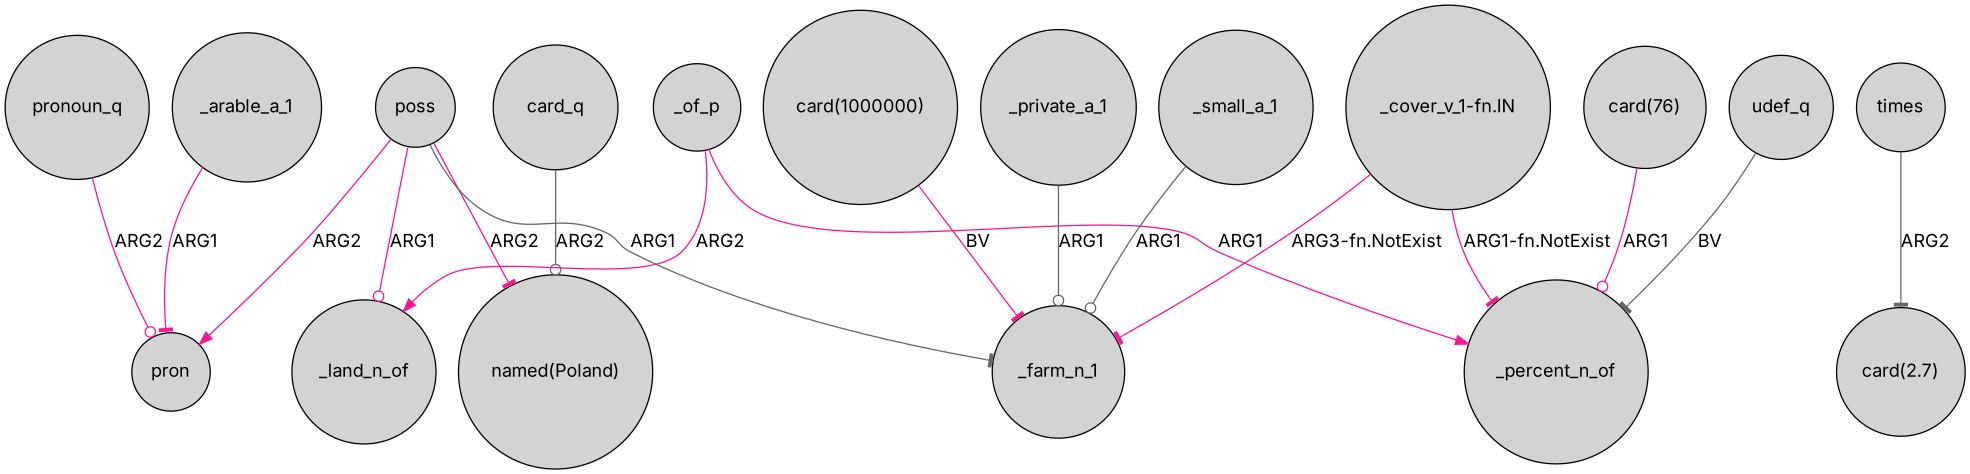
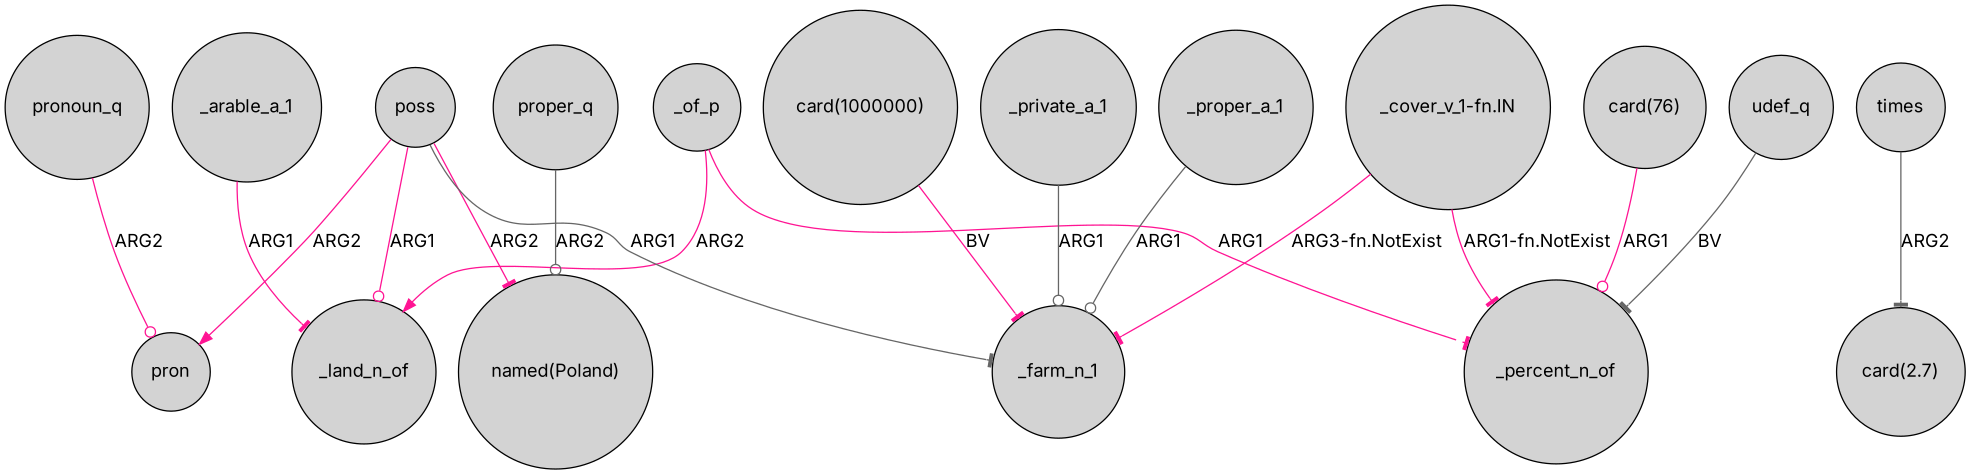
node "card_q": label "card_q" -> "proper_q"
node "_small_a_1": label "_small_a_1" -> "_proper_a_1"
edge "_of_p" -> "_percent_n_of": arrowhead normal -> tee
edge "_arable_a_1" -> "pron": now "_arable_a_1" -> "_land_n_of"
